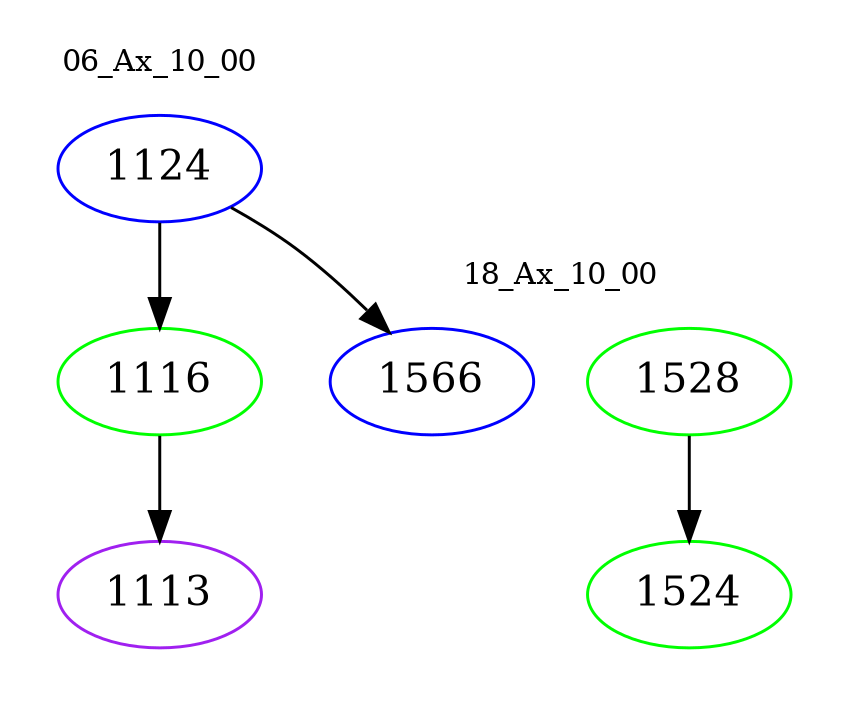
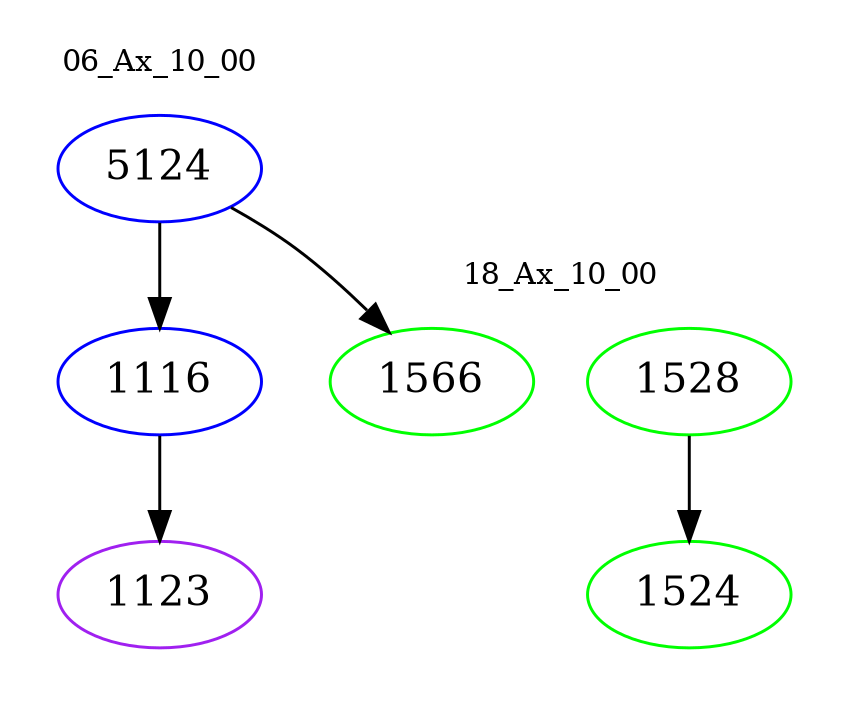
node "1124": label "1124" -> "5124"
node "1116": color green -> blue
node "1566": color blue -> green
node "1113": label "1113" -> "1123"
